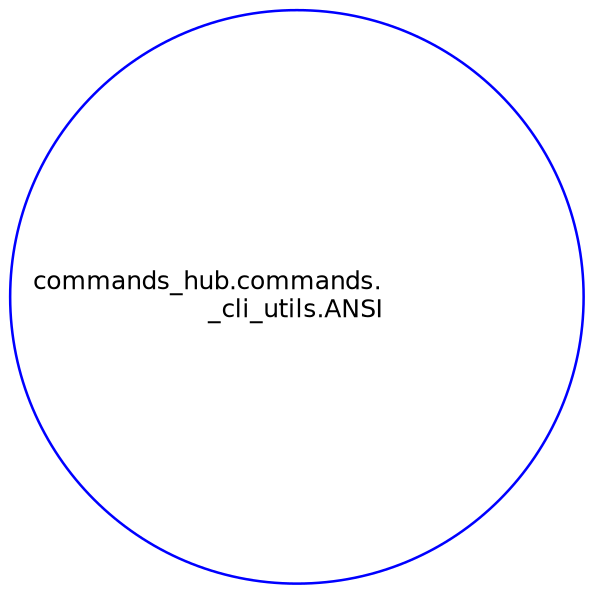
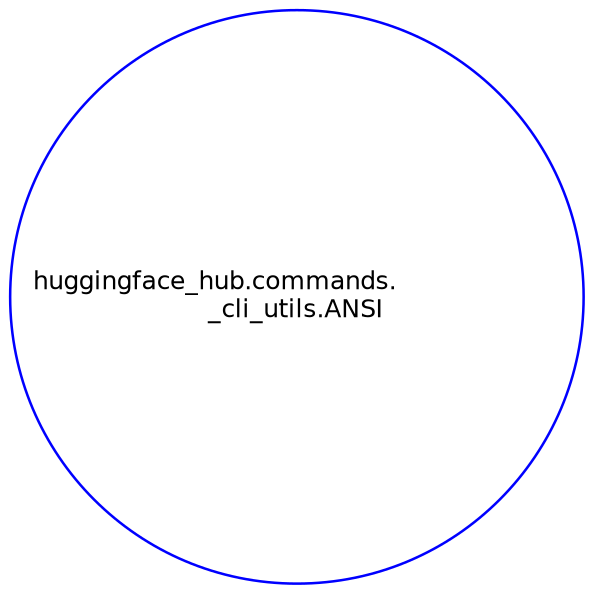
node "commands_hub.commands. _cli_utils.ANSI": label "commands_hub.commands. _cli_utils.ANSI" -> "huggingface_hub.commands. _cli_utils.ANSI"
